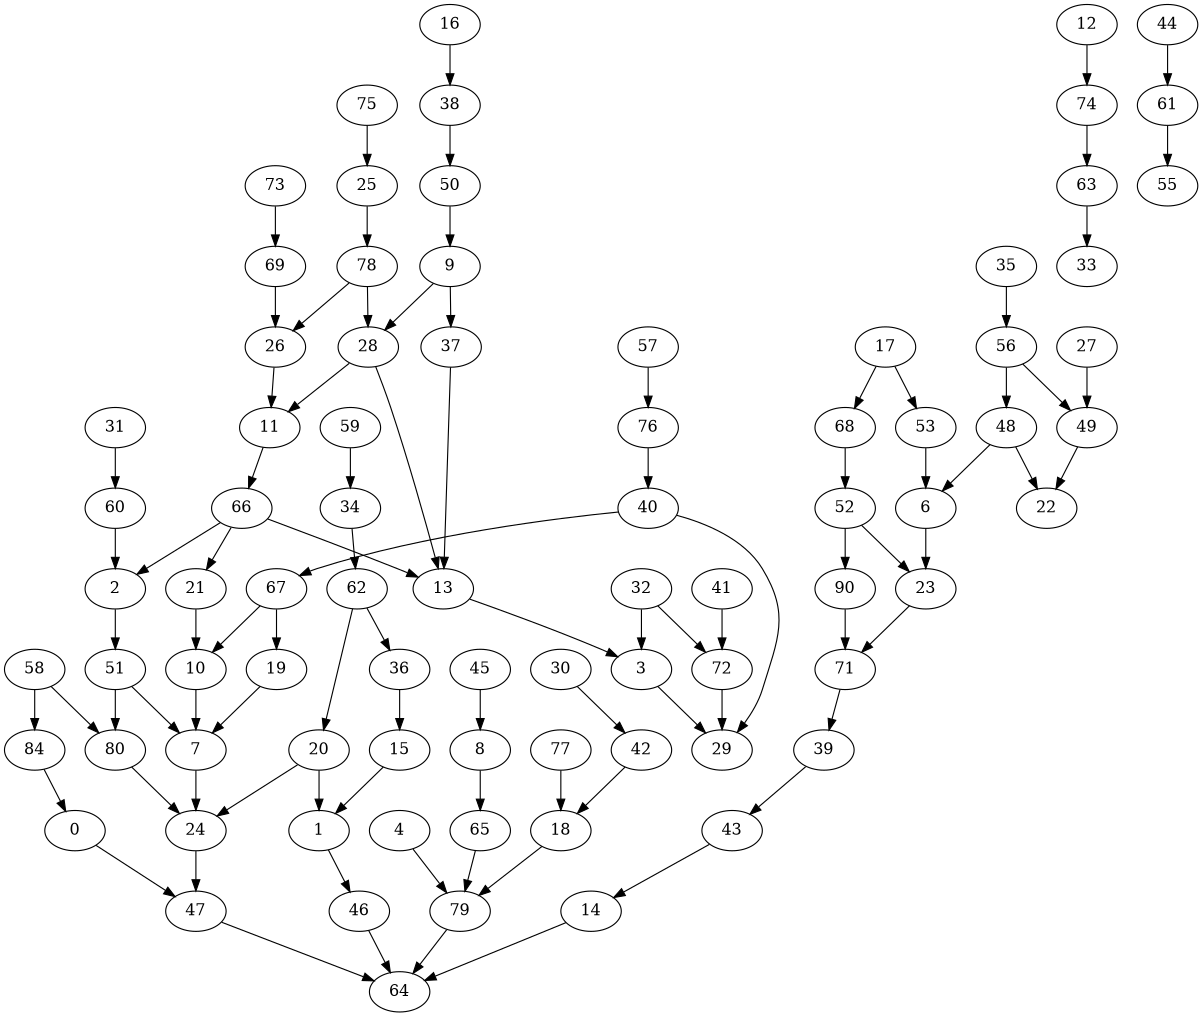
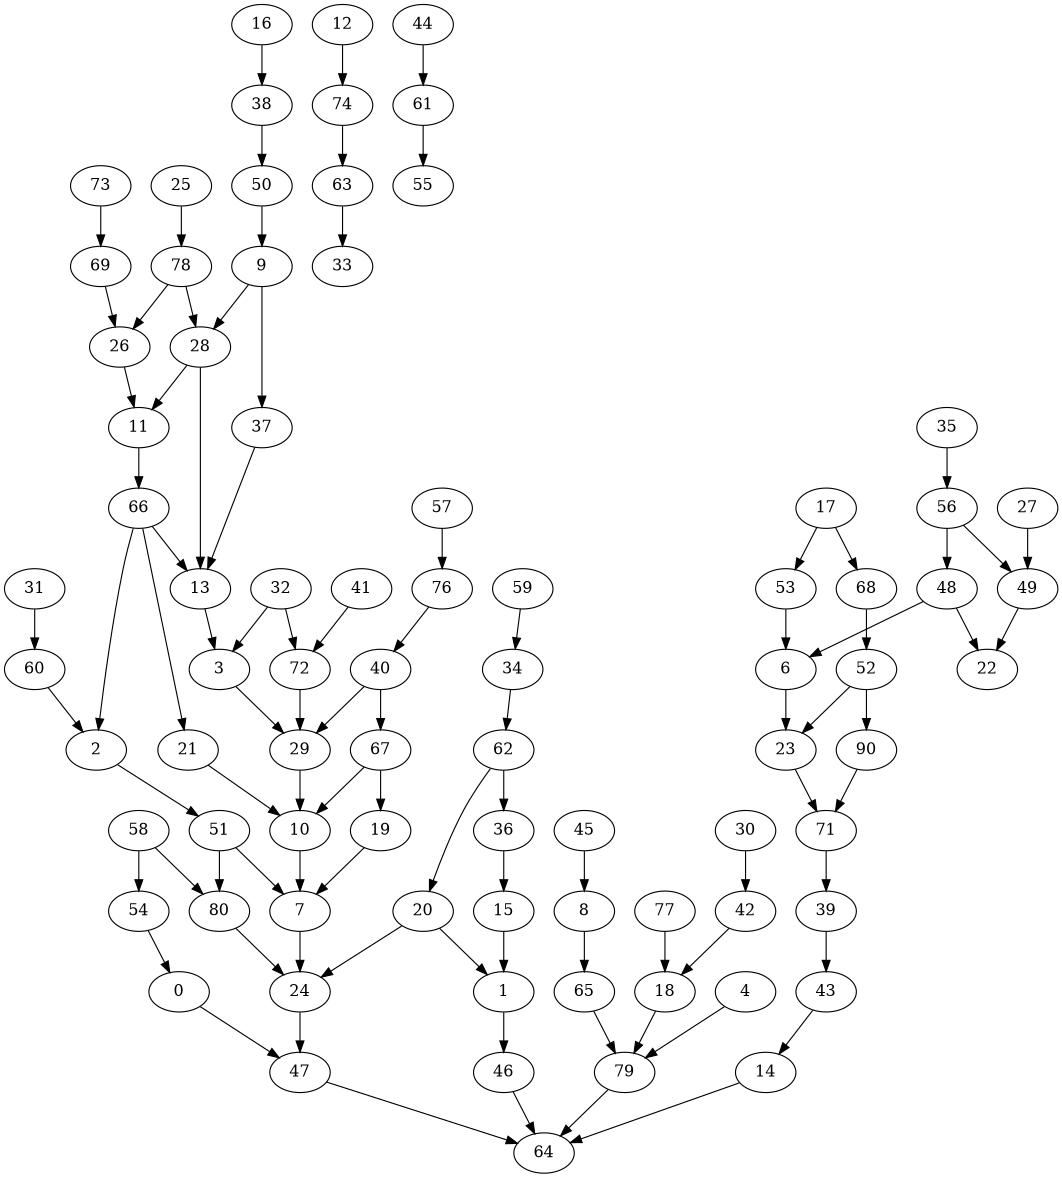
node "75": removed
node "84": label "84" -> "54"
edge "29" -> "10": added
